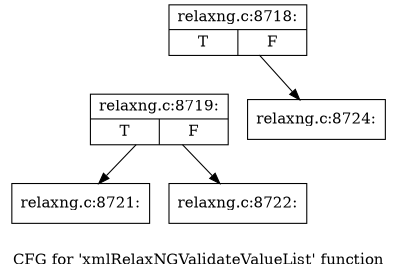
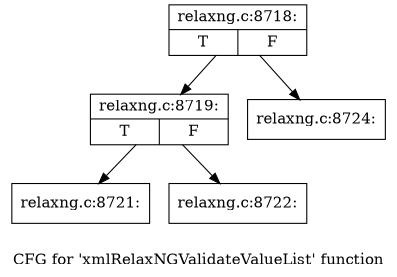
edge "relaxng.c:8718:" -> "relaxng.c:8719:": added
